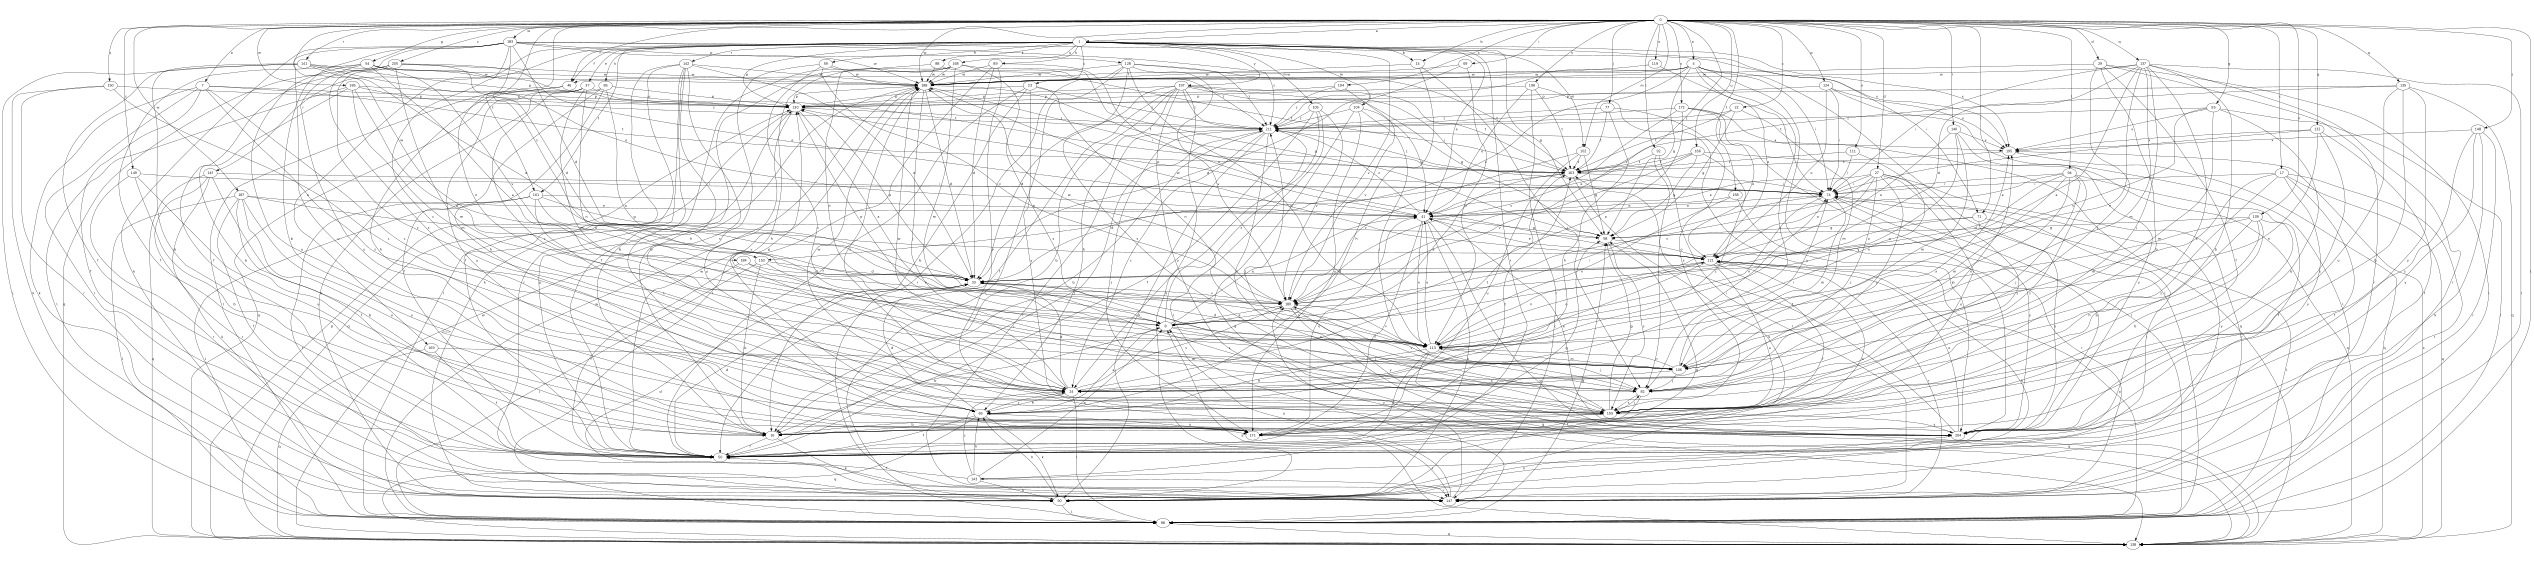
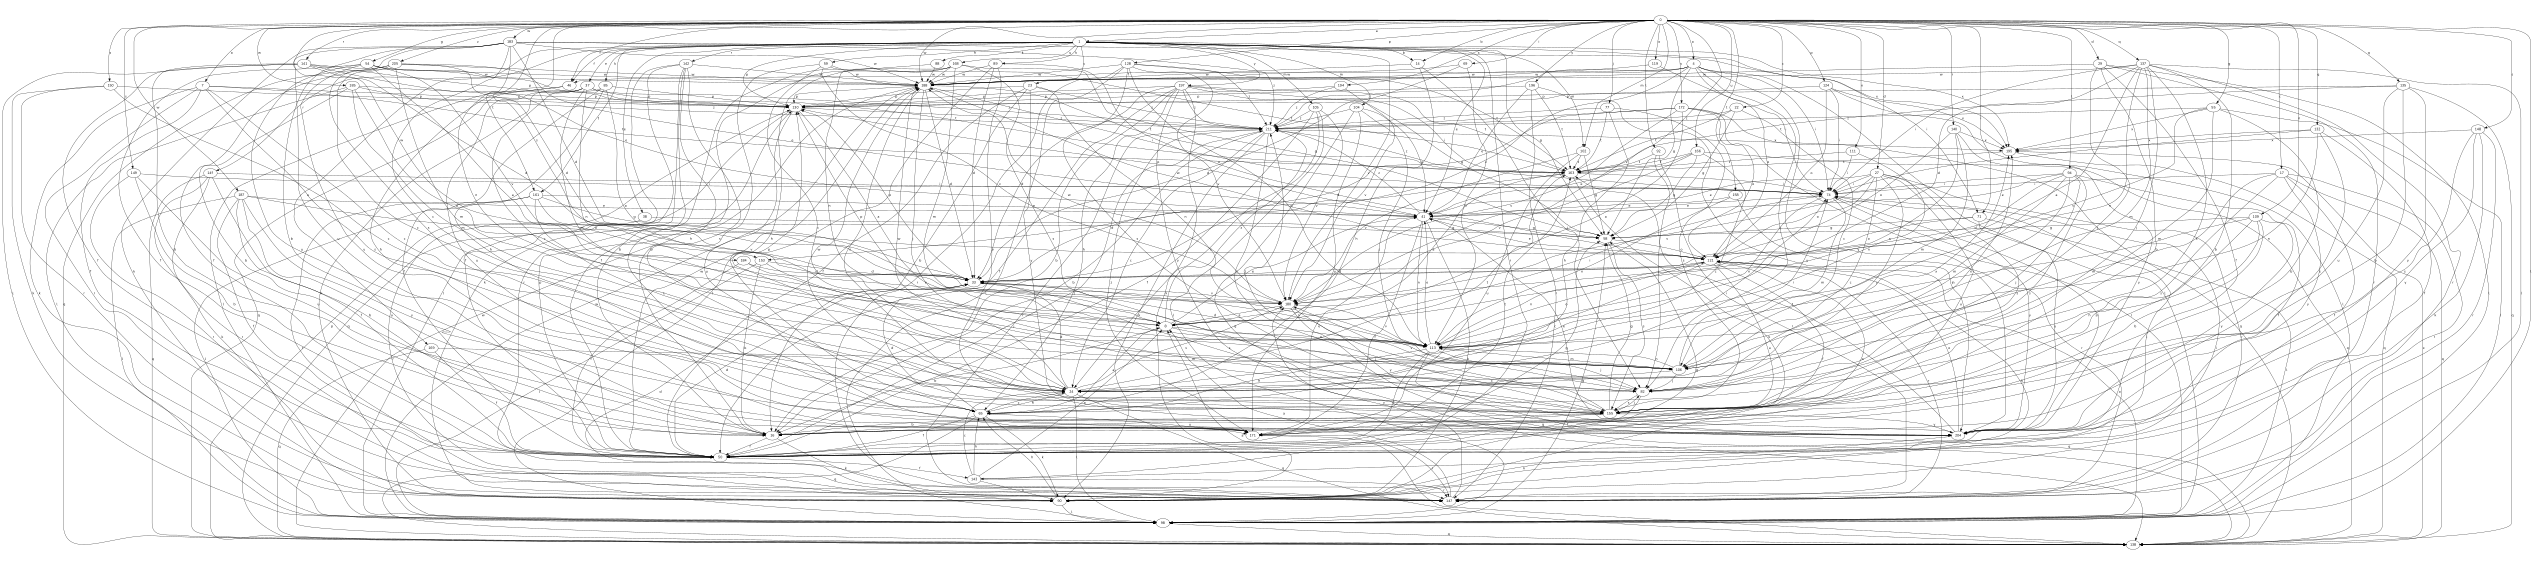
edge "183" -> "128": now "0" -> "128"
edge "88" -> "211": now "37" -> "211"
edge "142" -> "33": now "172" -> "33"
node "38": added
edge "22" -> "106": label "m" -> "c"
edge "41" -> "138": now "24" -> "138"
edge "143" -> "50": reversed
